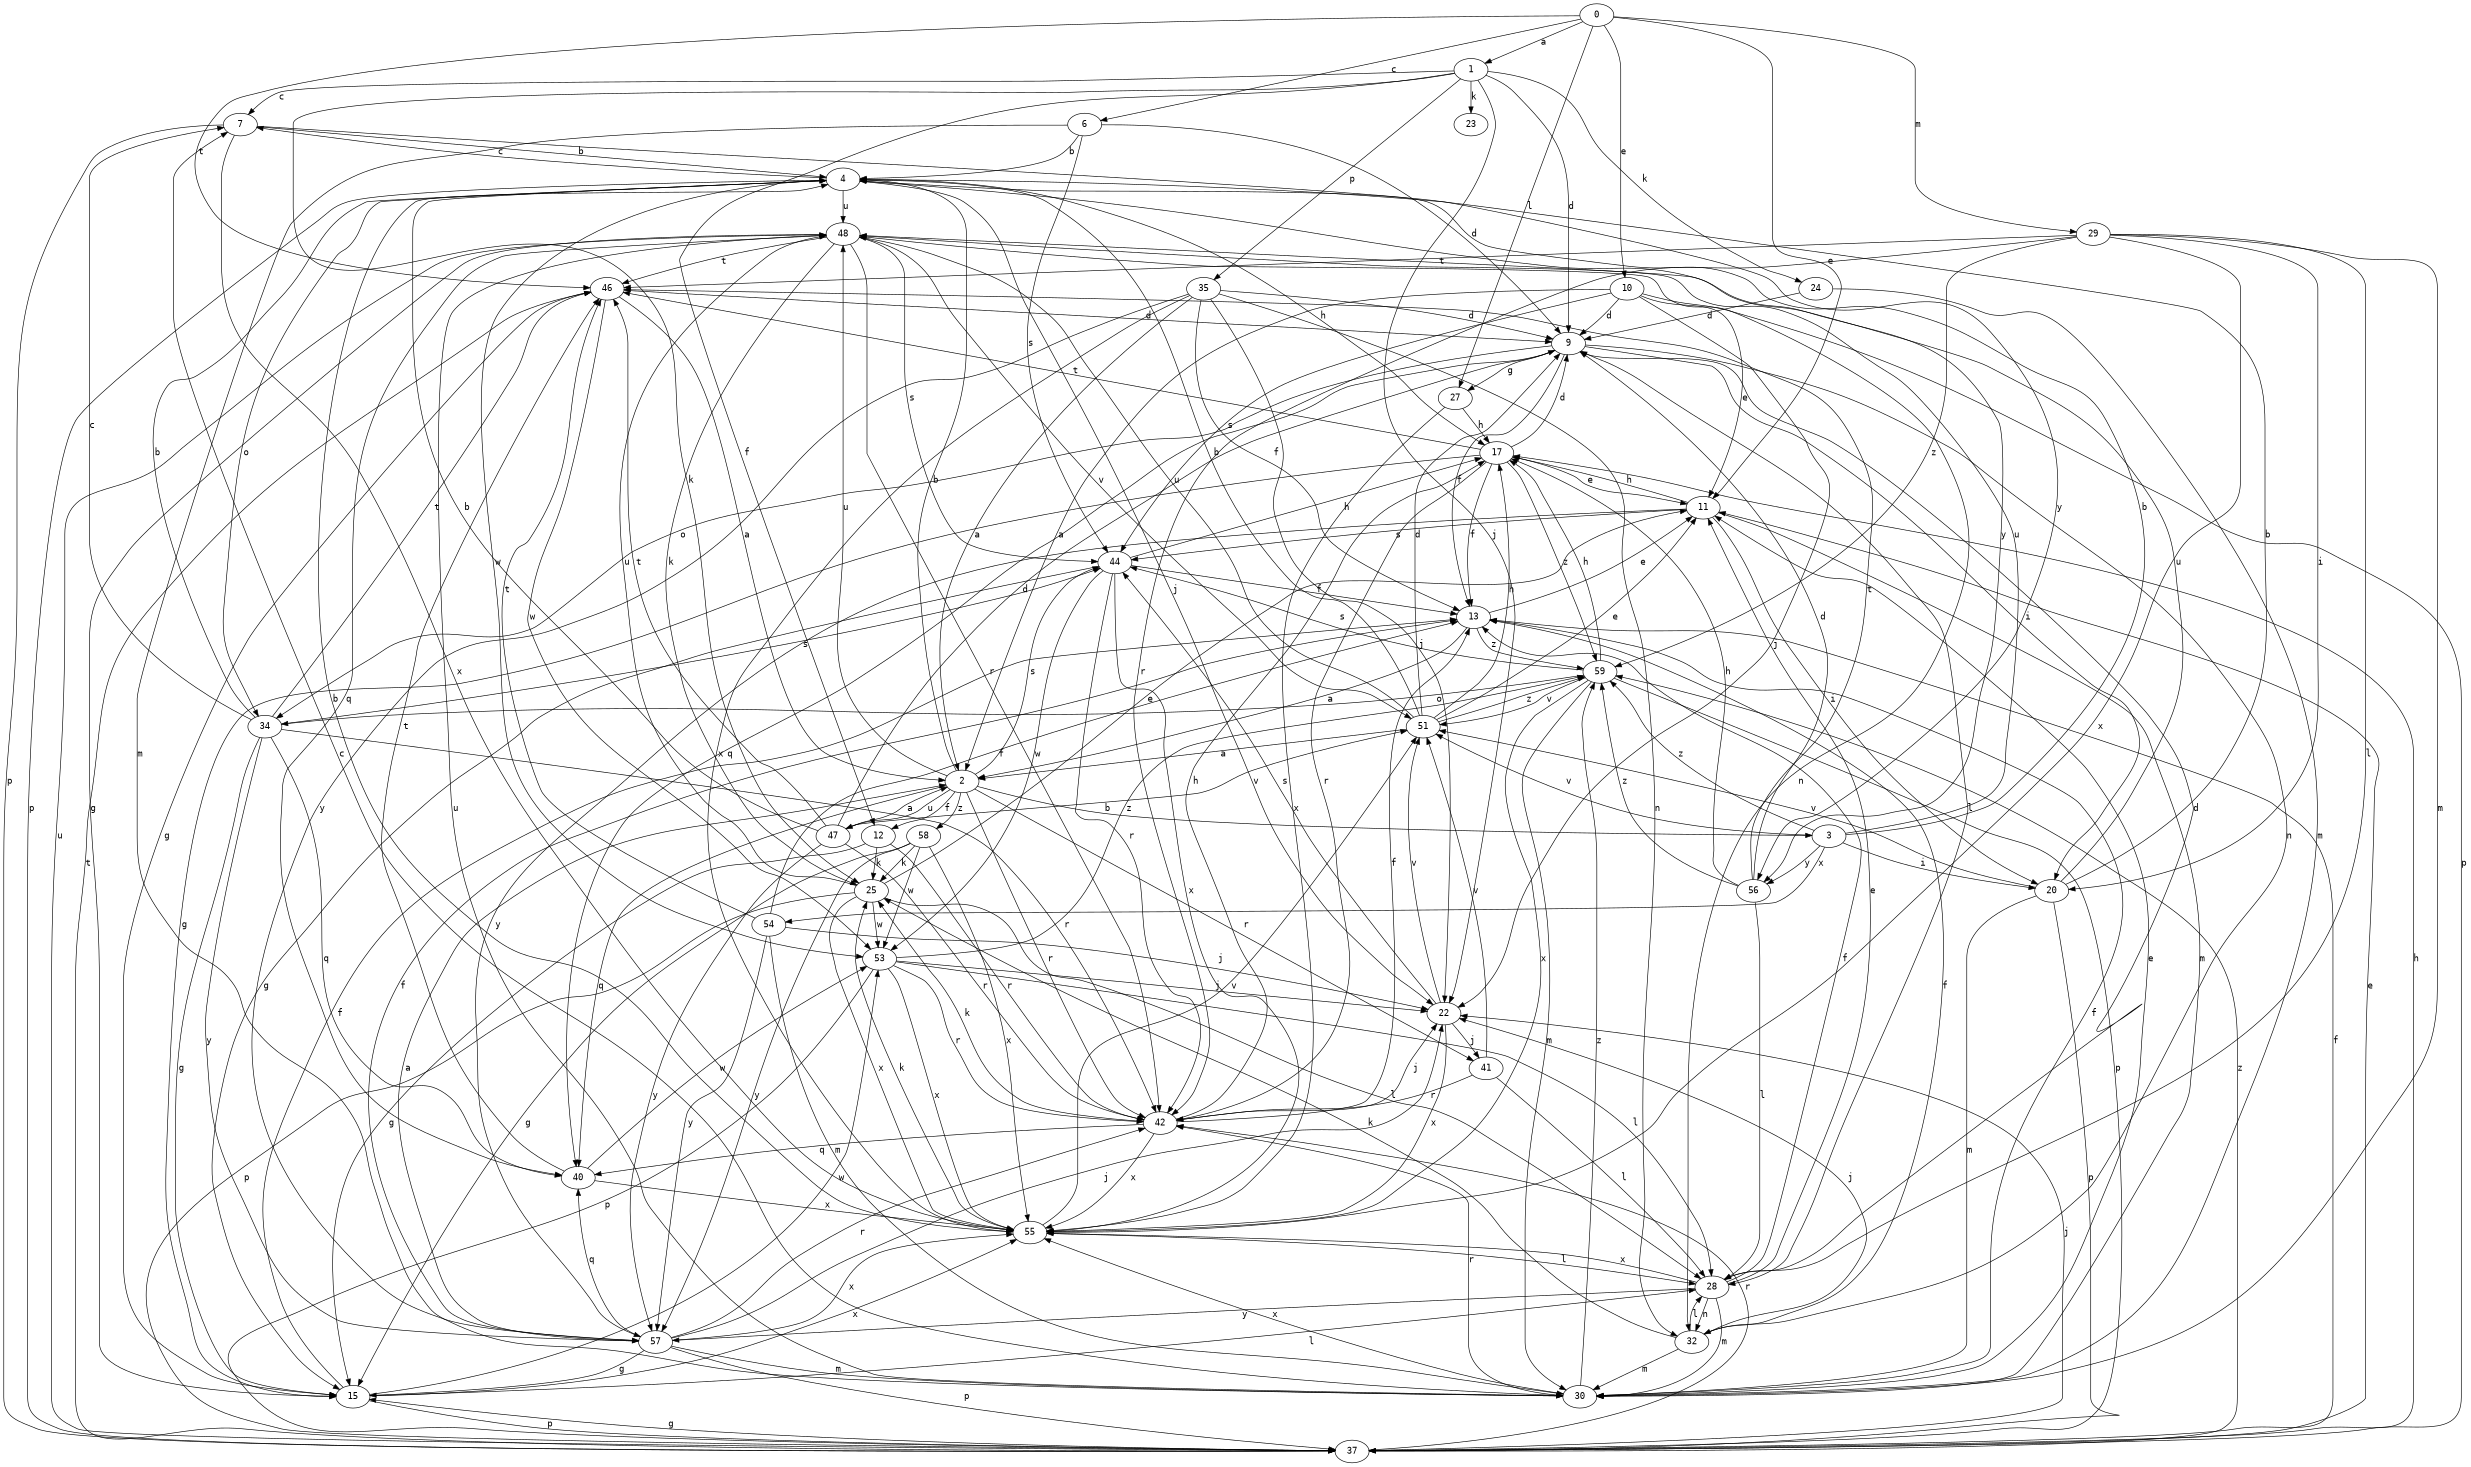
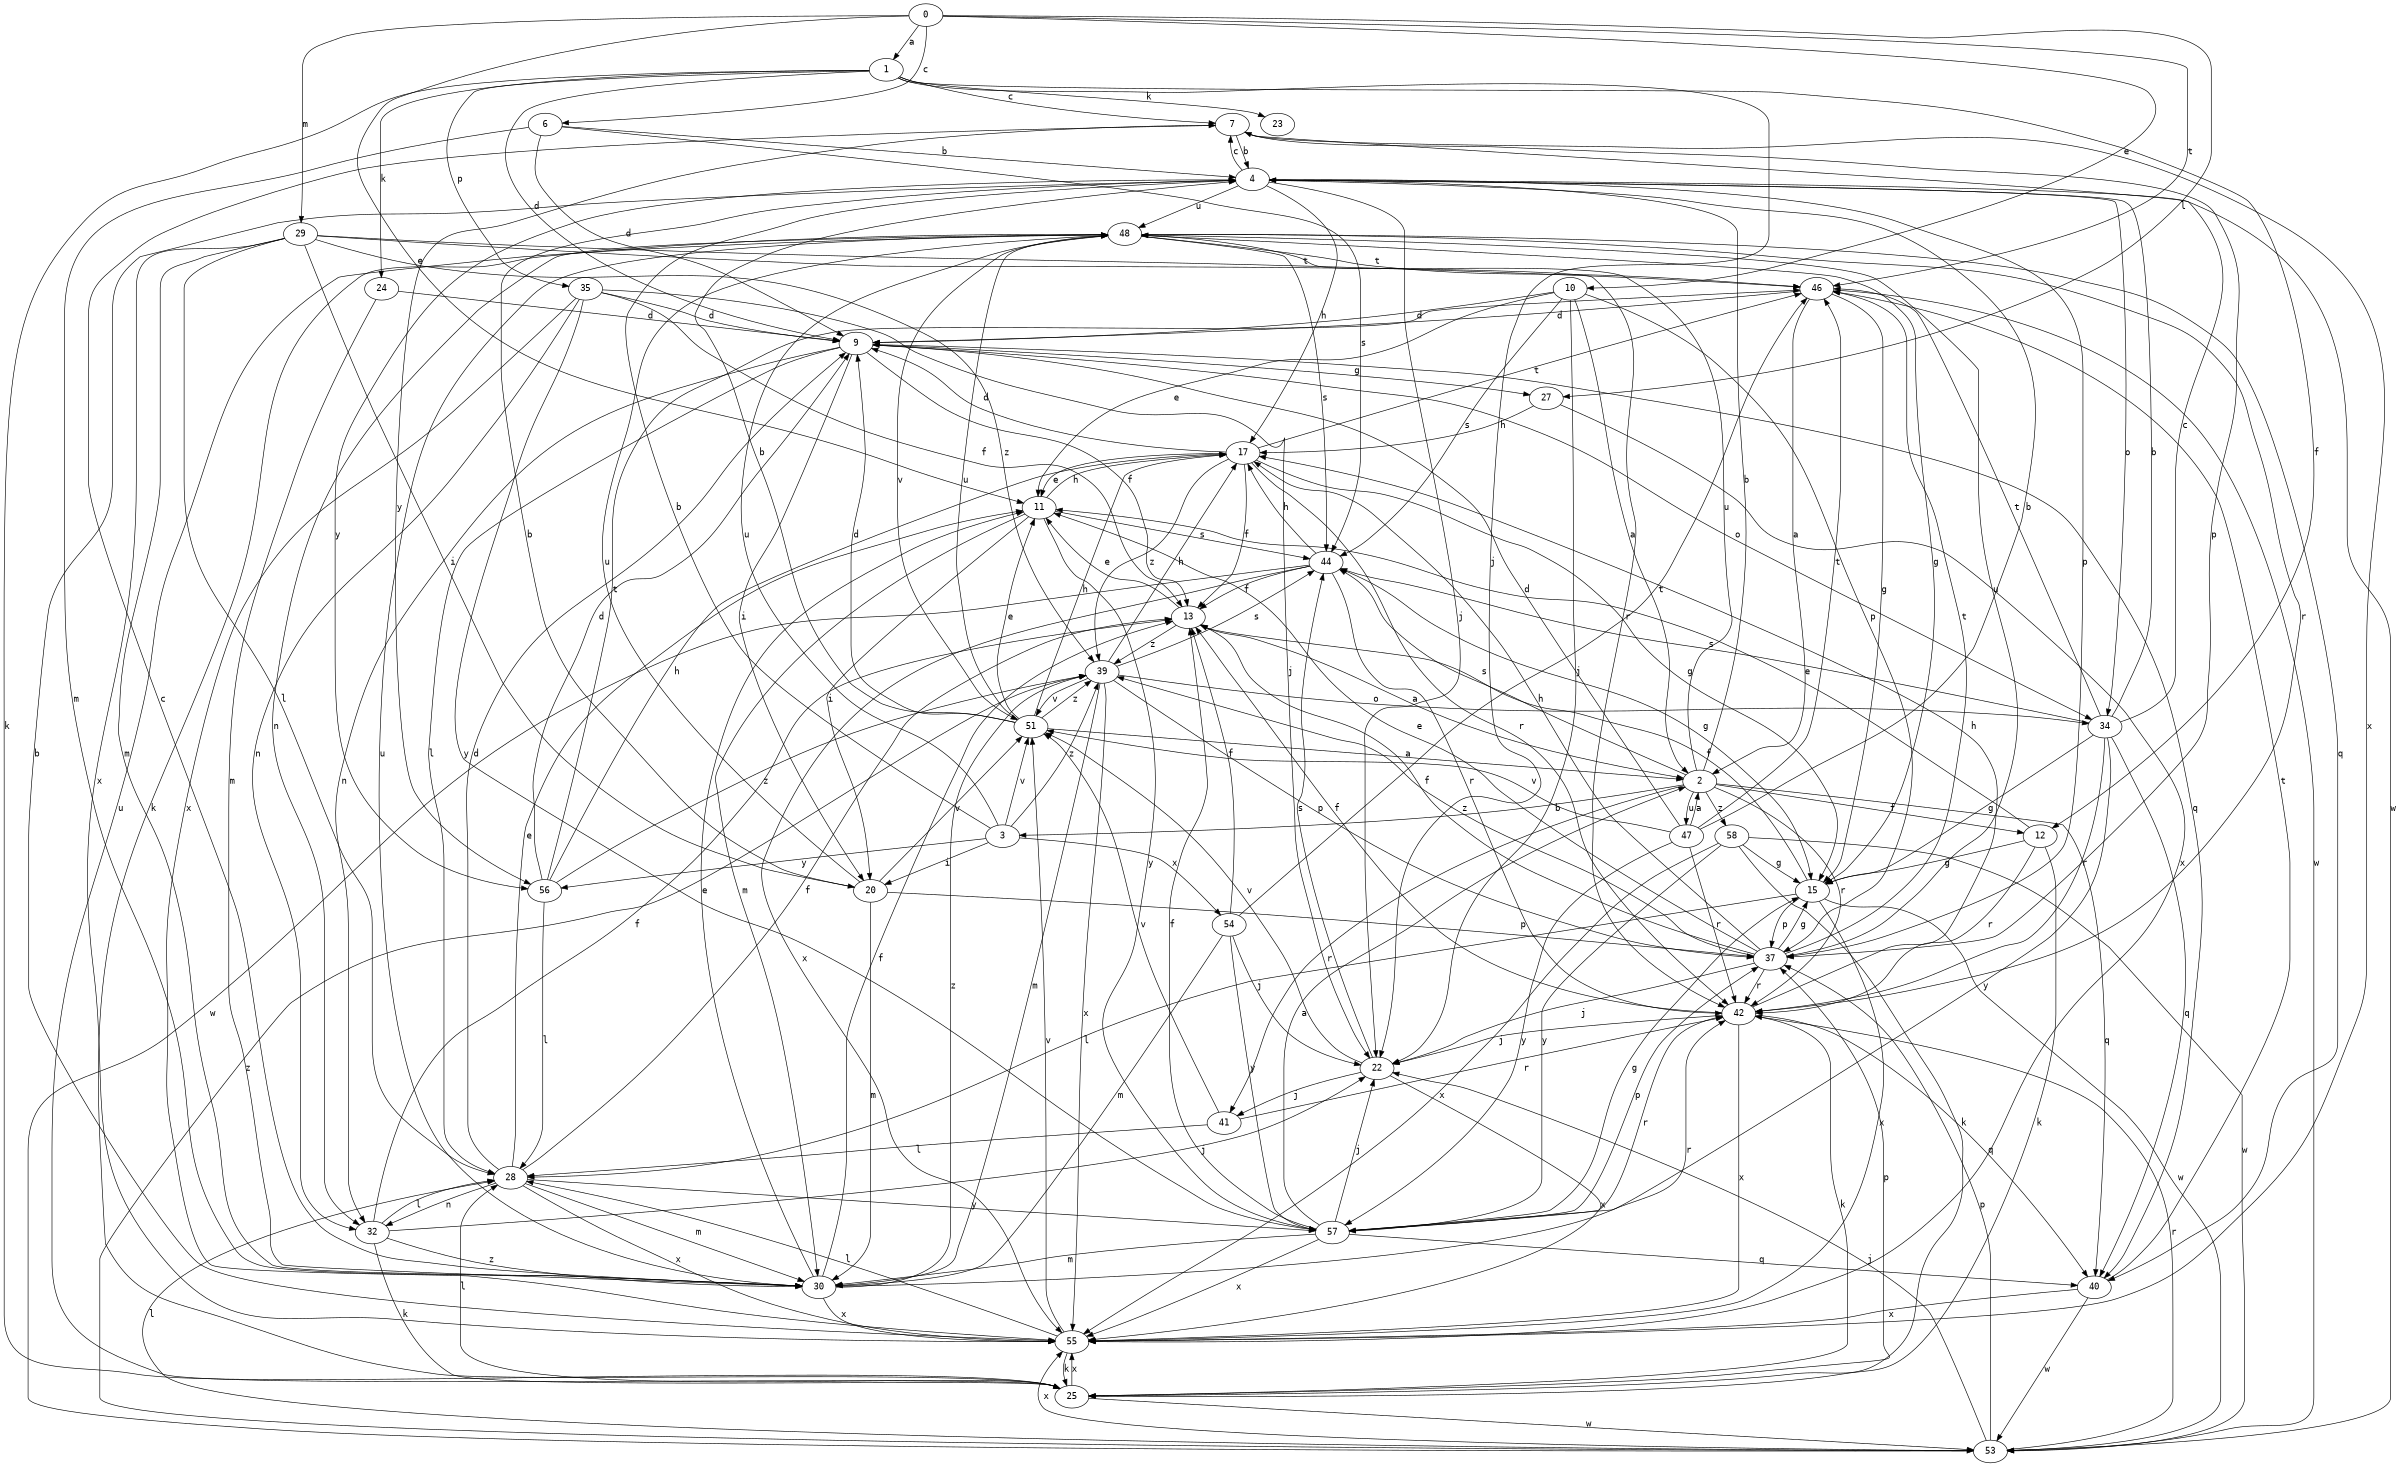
edge "35" -> "2": removed, label "a"
edge "25" -> "11": now "12" -> "11"
node "59": label "59" -> "39"
edge "32" -> "30": label "m" -> "z"
